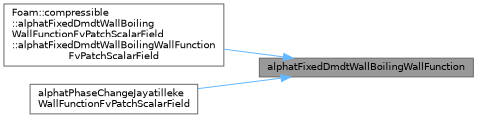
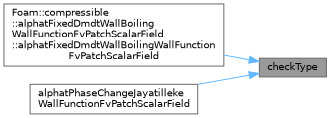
node "alphatFixedDmdtWallBoilingWallFunction": label "alphatFixedDmdtWallBoilingWallFunction" -> "checkType"
